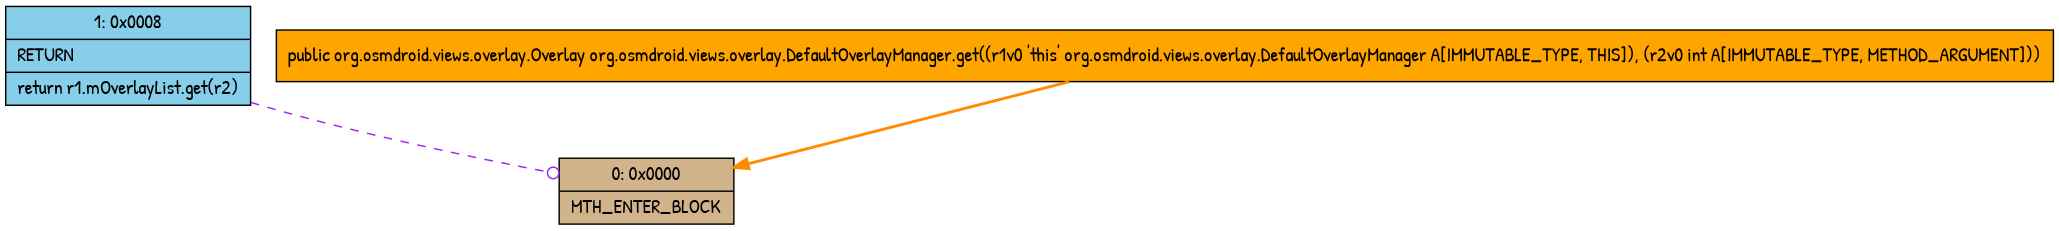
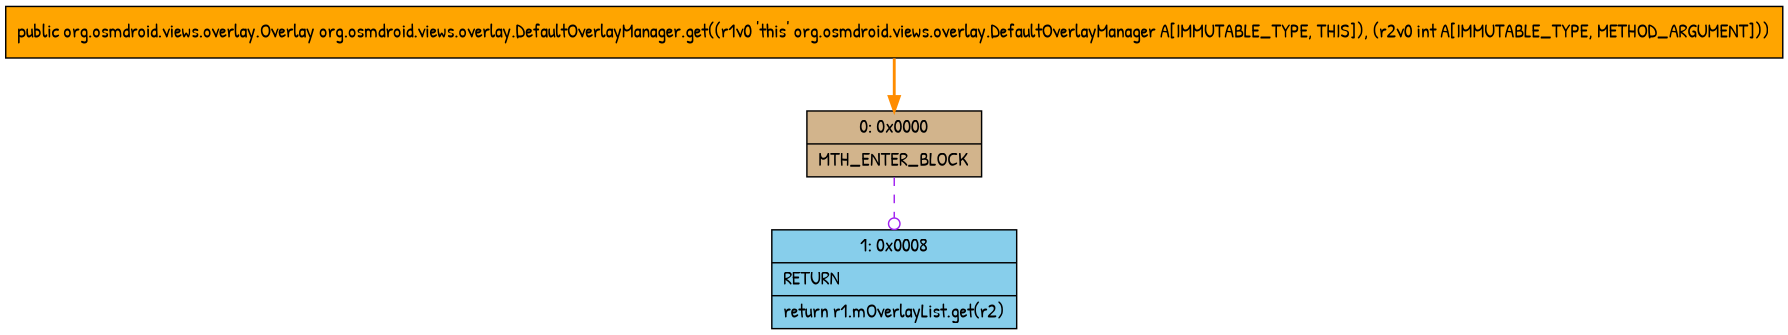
edge "1: 0x0008" -> "0: 0x0000": reversed
